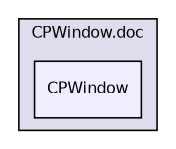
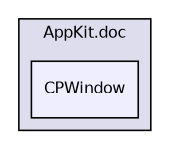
cluster "CPWindow.doc": label "CPWindow.doc" -> "AppKit.doc"
